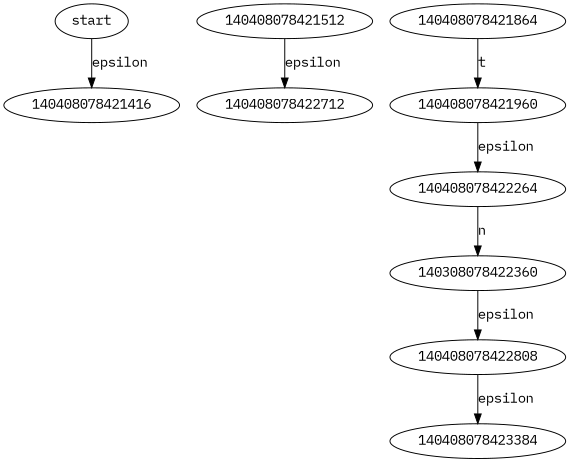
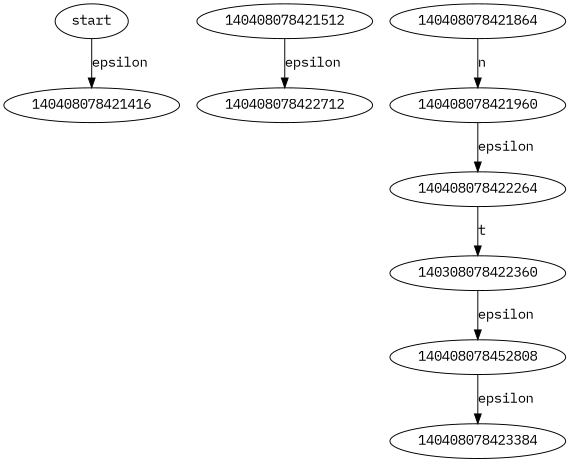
edge "140408078421864" -> "140408078421960": label "t" -> "n"
edge "140408078422264" -> "140308078422360": label "n" -> "t"
node "140408078422808": label "140408078422808" -> "140408078452808"
